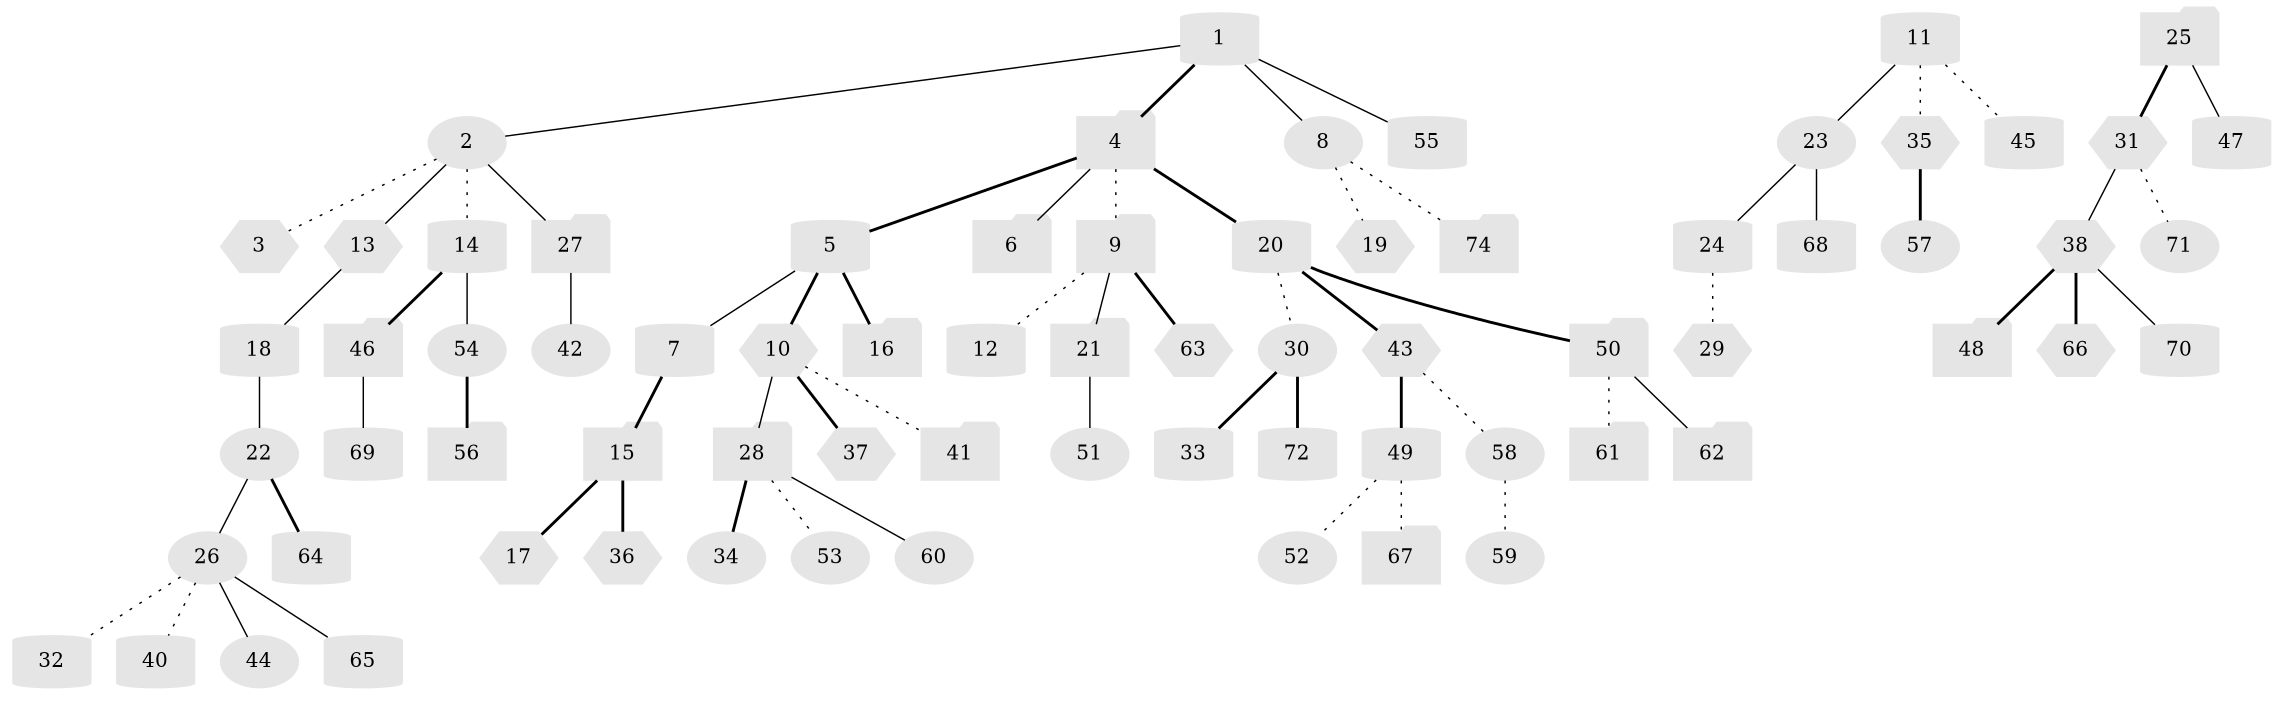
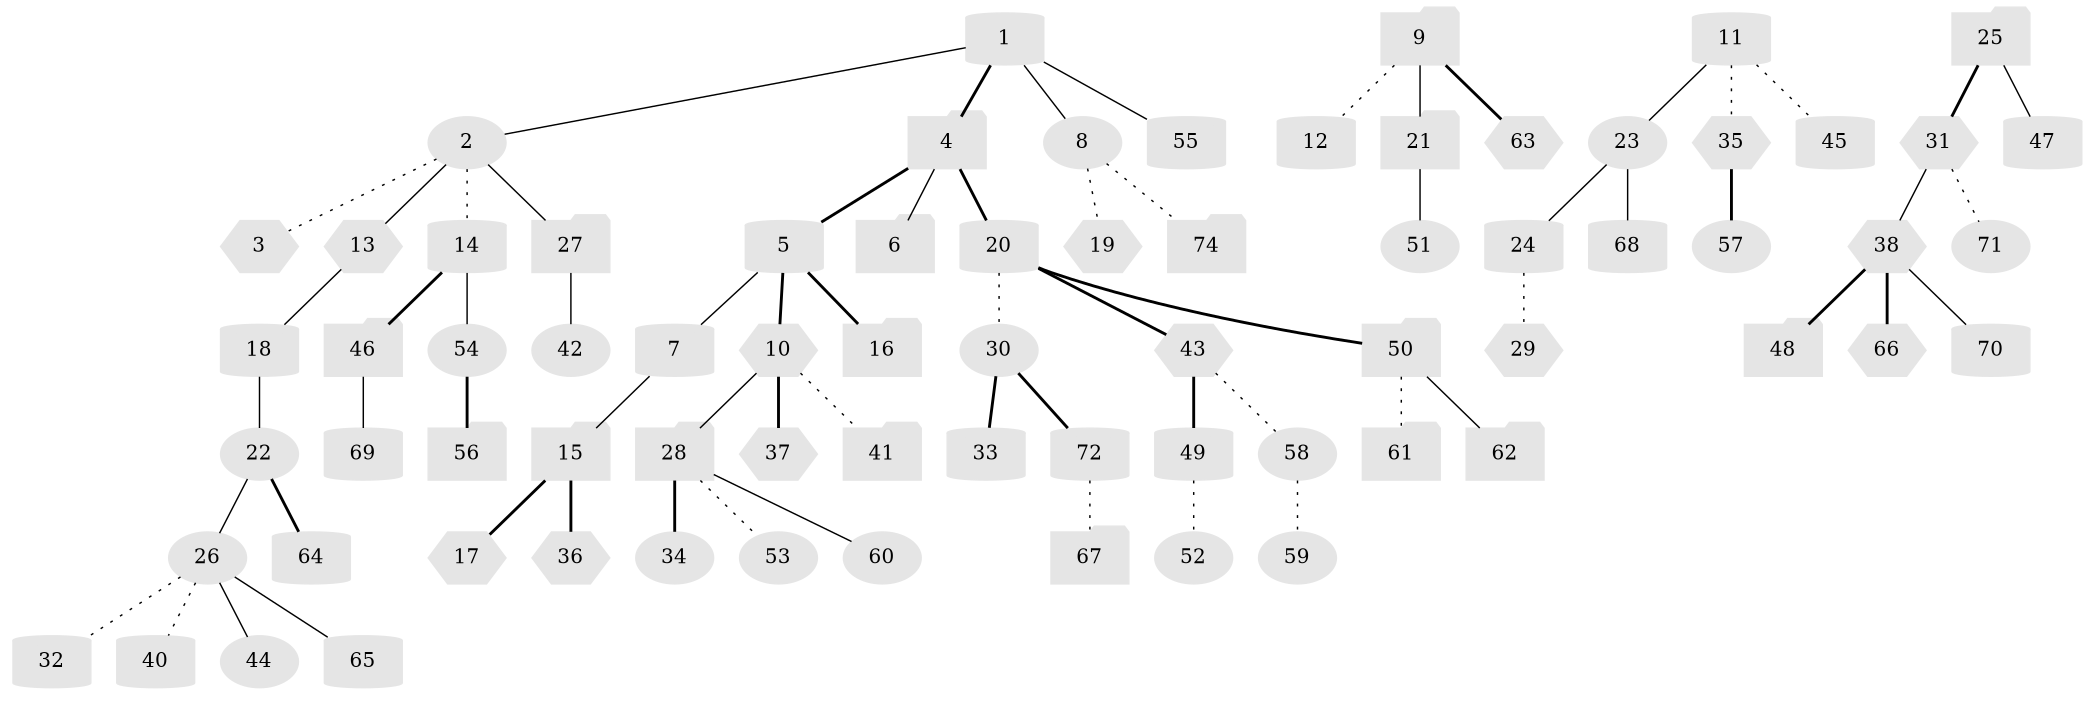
edge "4" -- "9": removed
edge "7" -- "15": style bold -> solid
edge "49" -- "67": now "72" -- "67"
